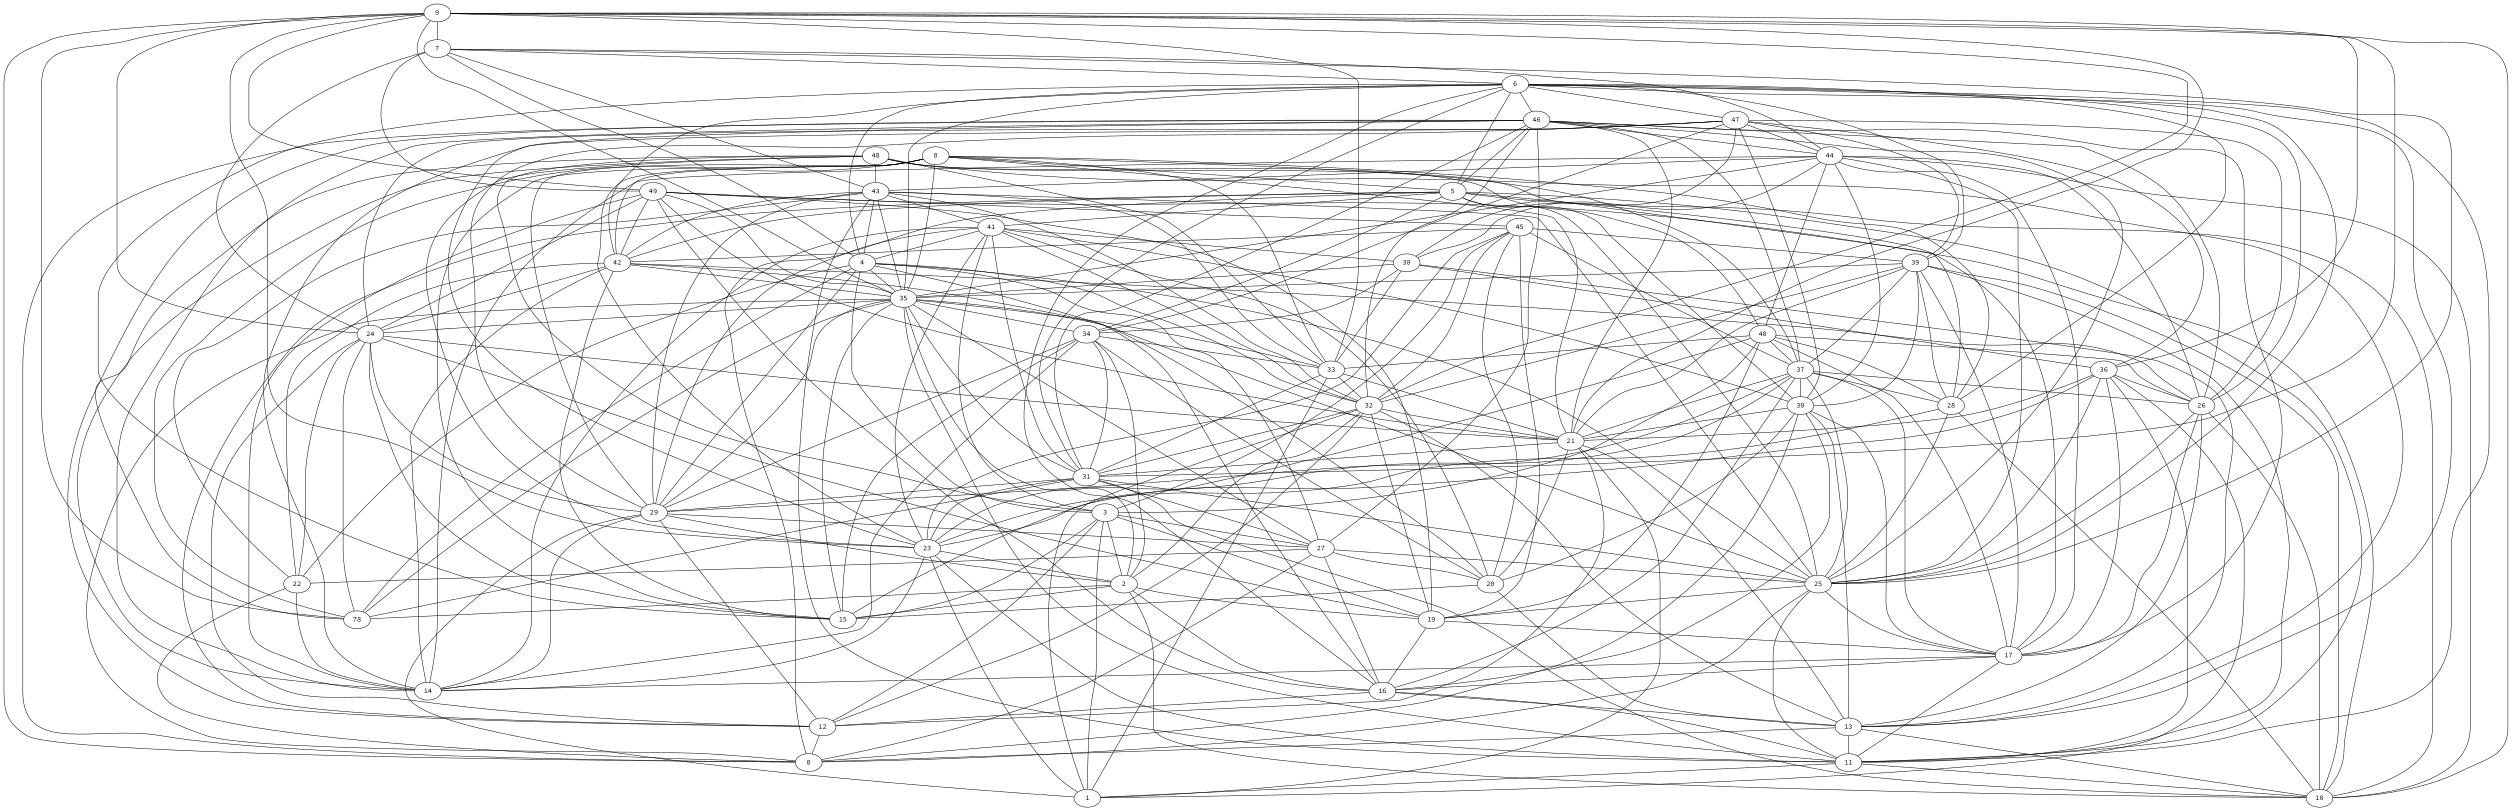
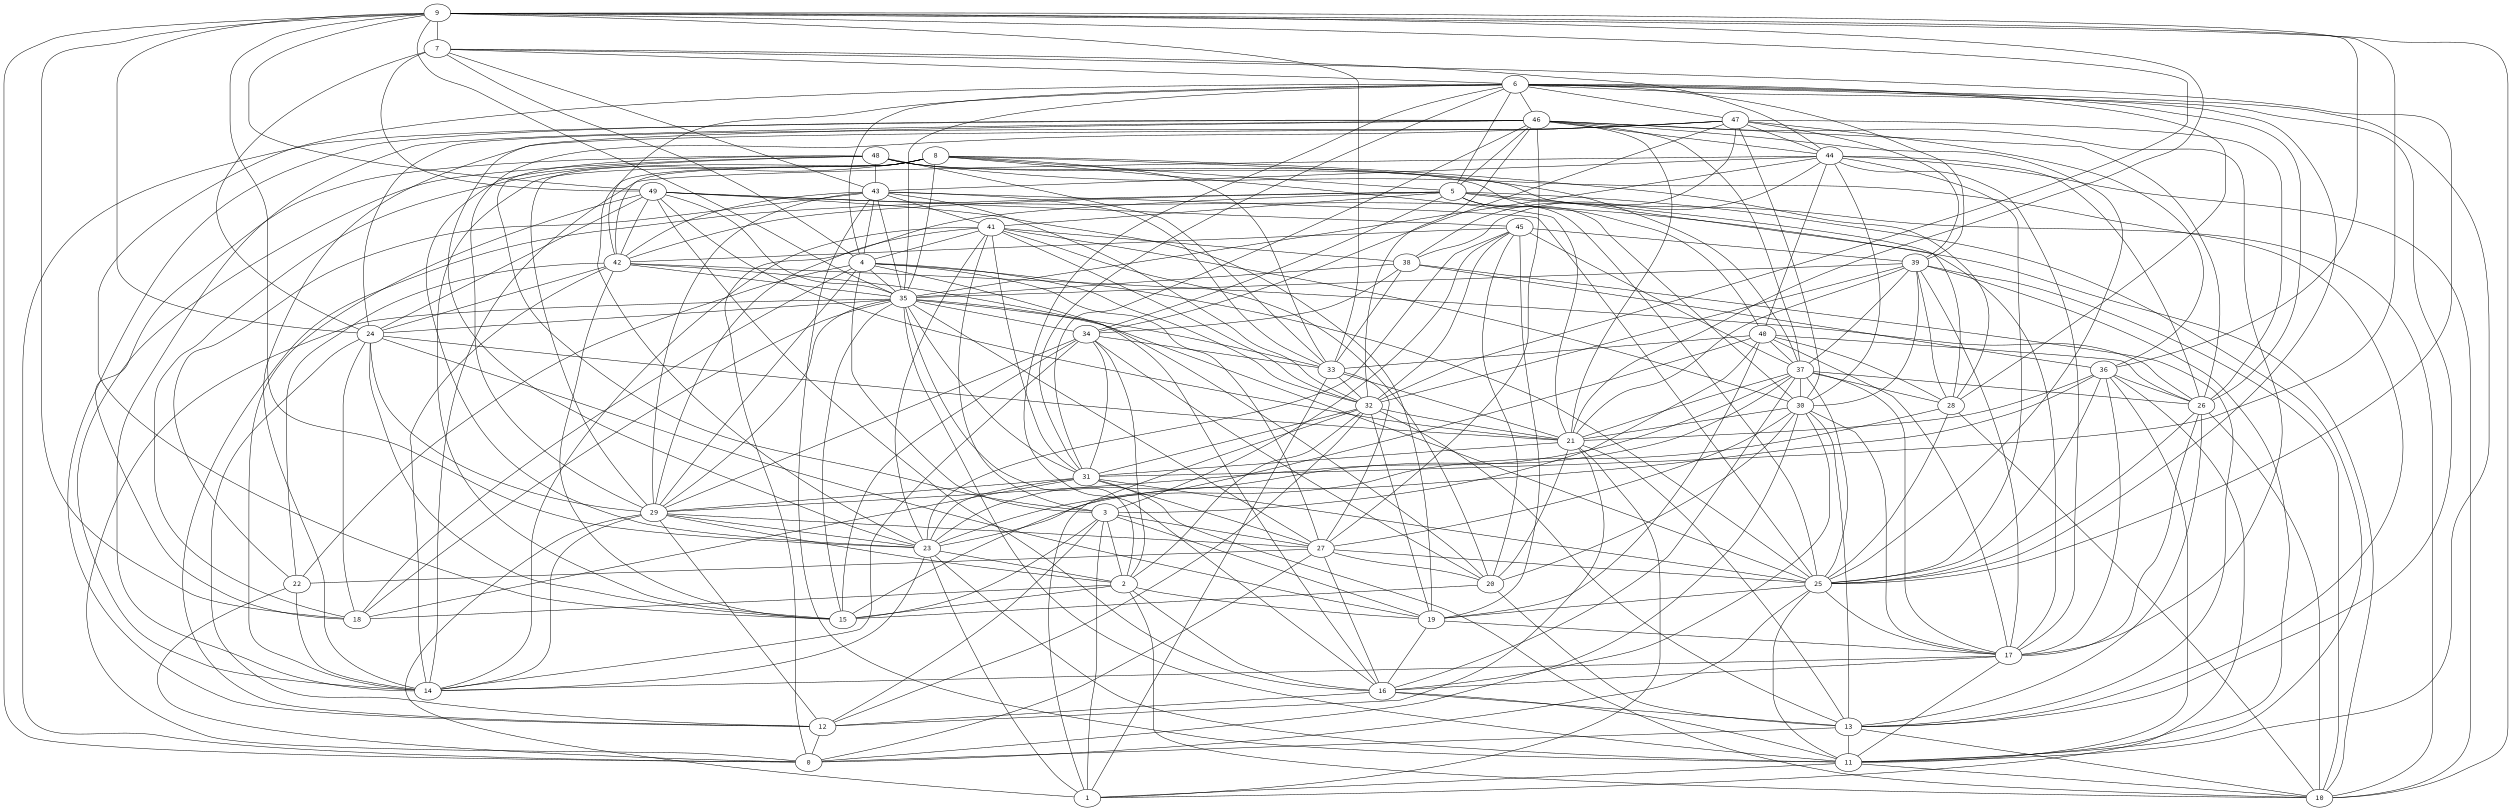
edge "33" -- "31": now "33" -- "27"
edge "24" -- "22": removed
edge "30" -- "27": added
edge "29" -- "23": added
node "78": label "78" -> "18"
